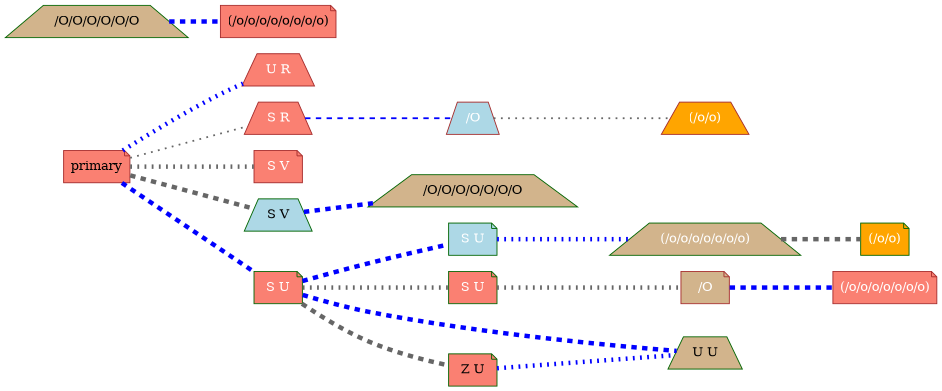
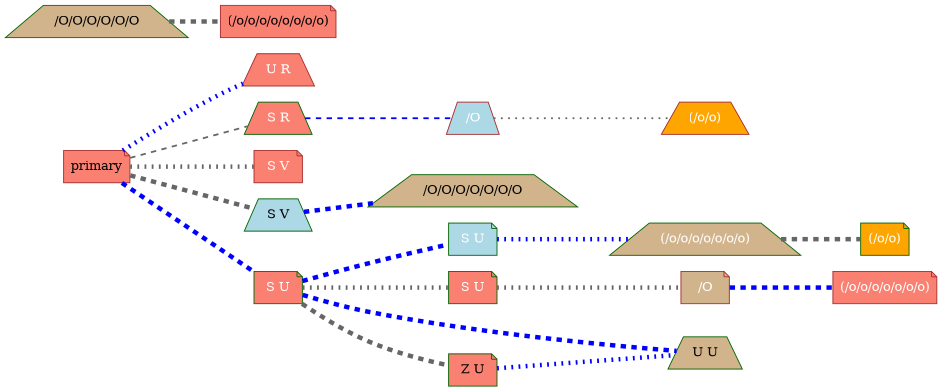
edge "/O/O/O/O/O/O" -- "(/o/o/o/o/o/o/o/o)": color blue -> gray40
node "S R": color brown -> darkgreen
edge "S R" -- "primary": style dotted -> dashed
